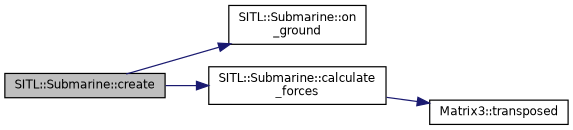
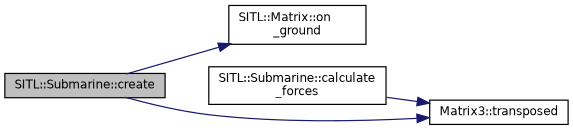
node "SITL::Submarine::on _ground": label "SITL::Submarine::on _ground" -> "SITL::Matrix::on _ground"
edge "SITL::Submarine::create" -> "SITL::Submarine::calculate _forces": now "SITL::Submarine::create" -> "Matrix3::transposed"
